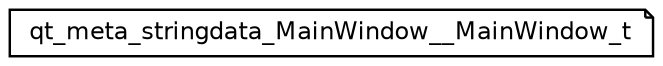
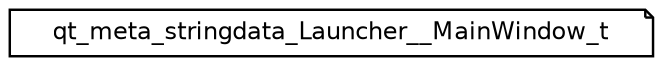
node "qt_meta_stringdata_MainWindow__MainWindow_t": label "qt_meta_stringdata_MainWindow__MainWindow_t" -> "qt_meta_stringdata_Launcher__MainWindow_t"
